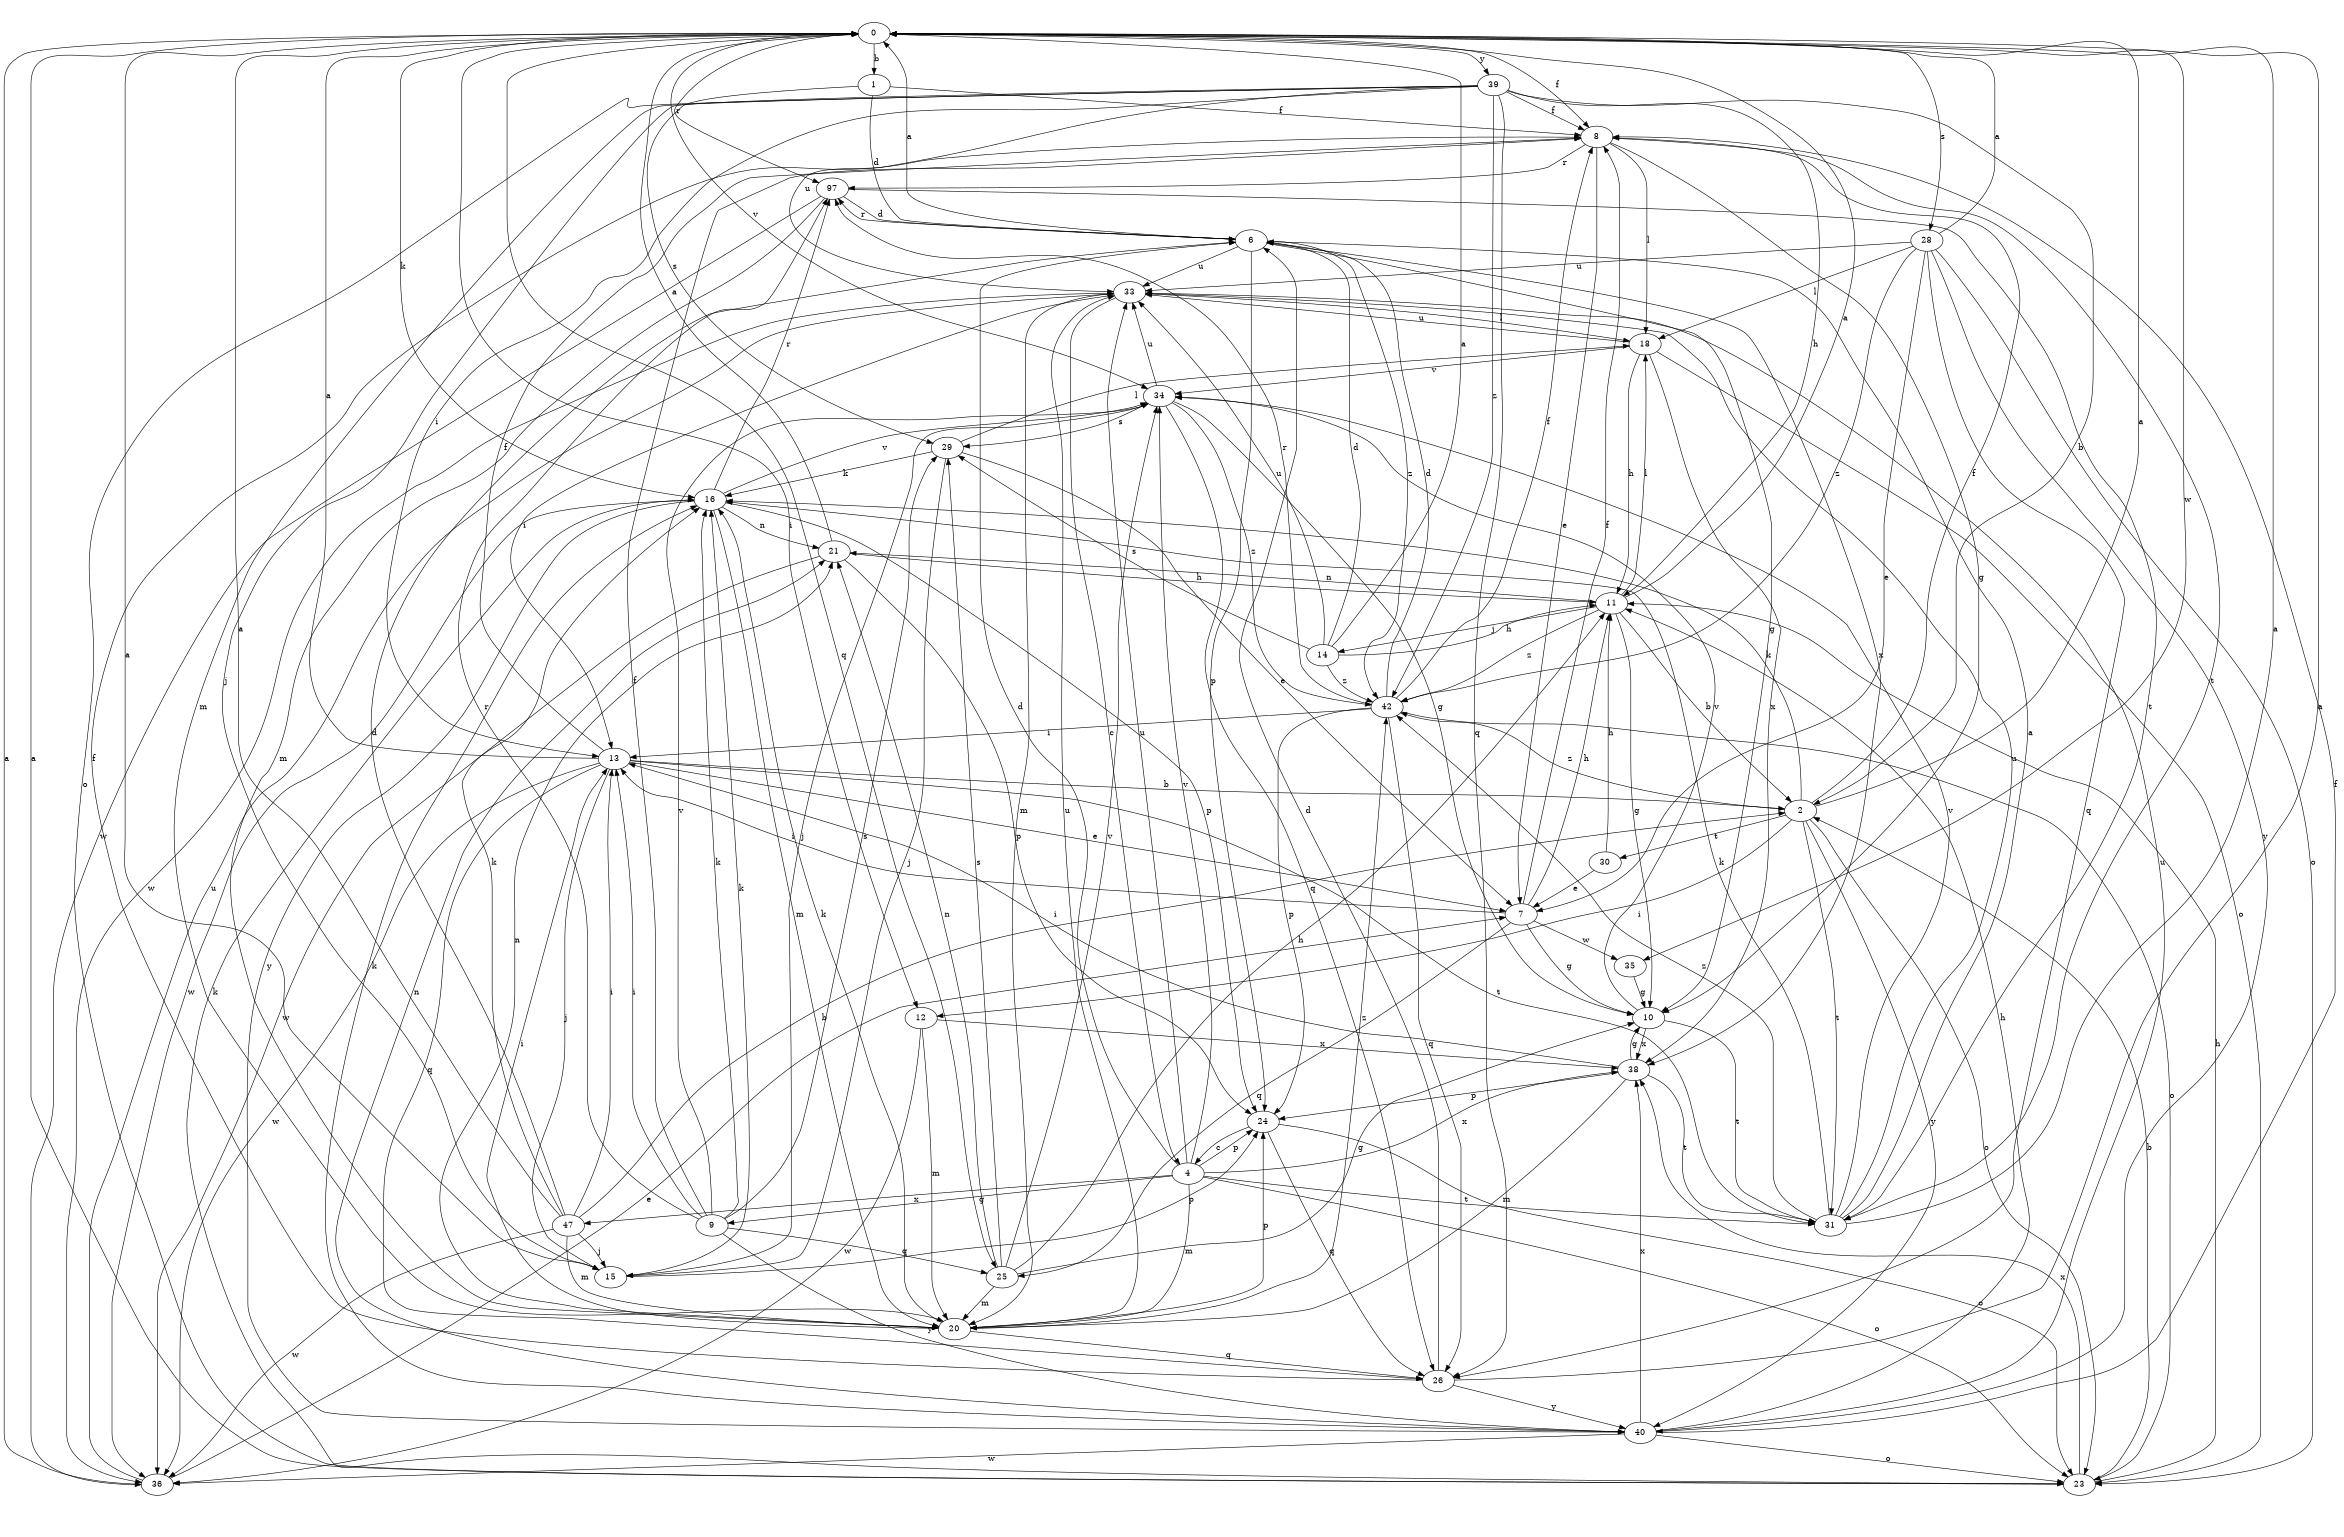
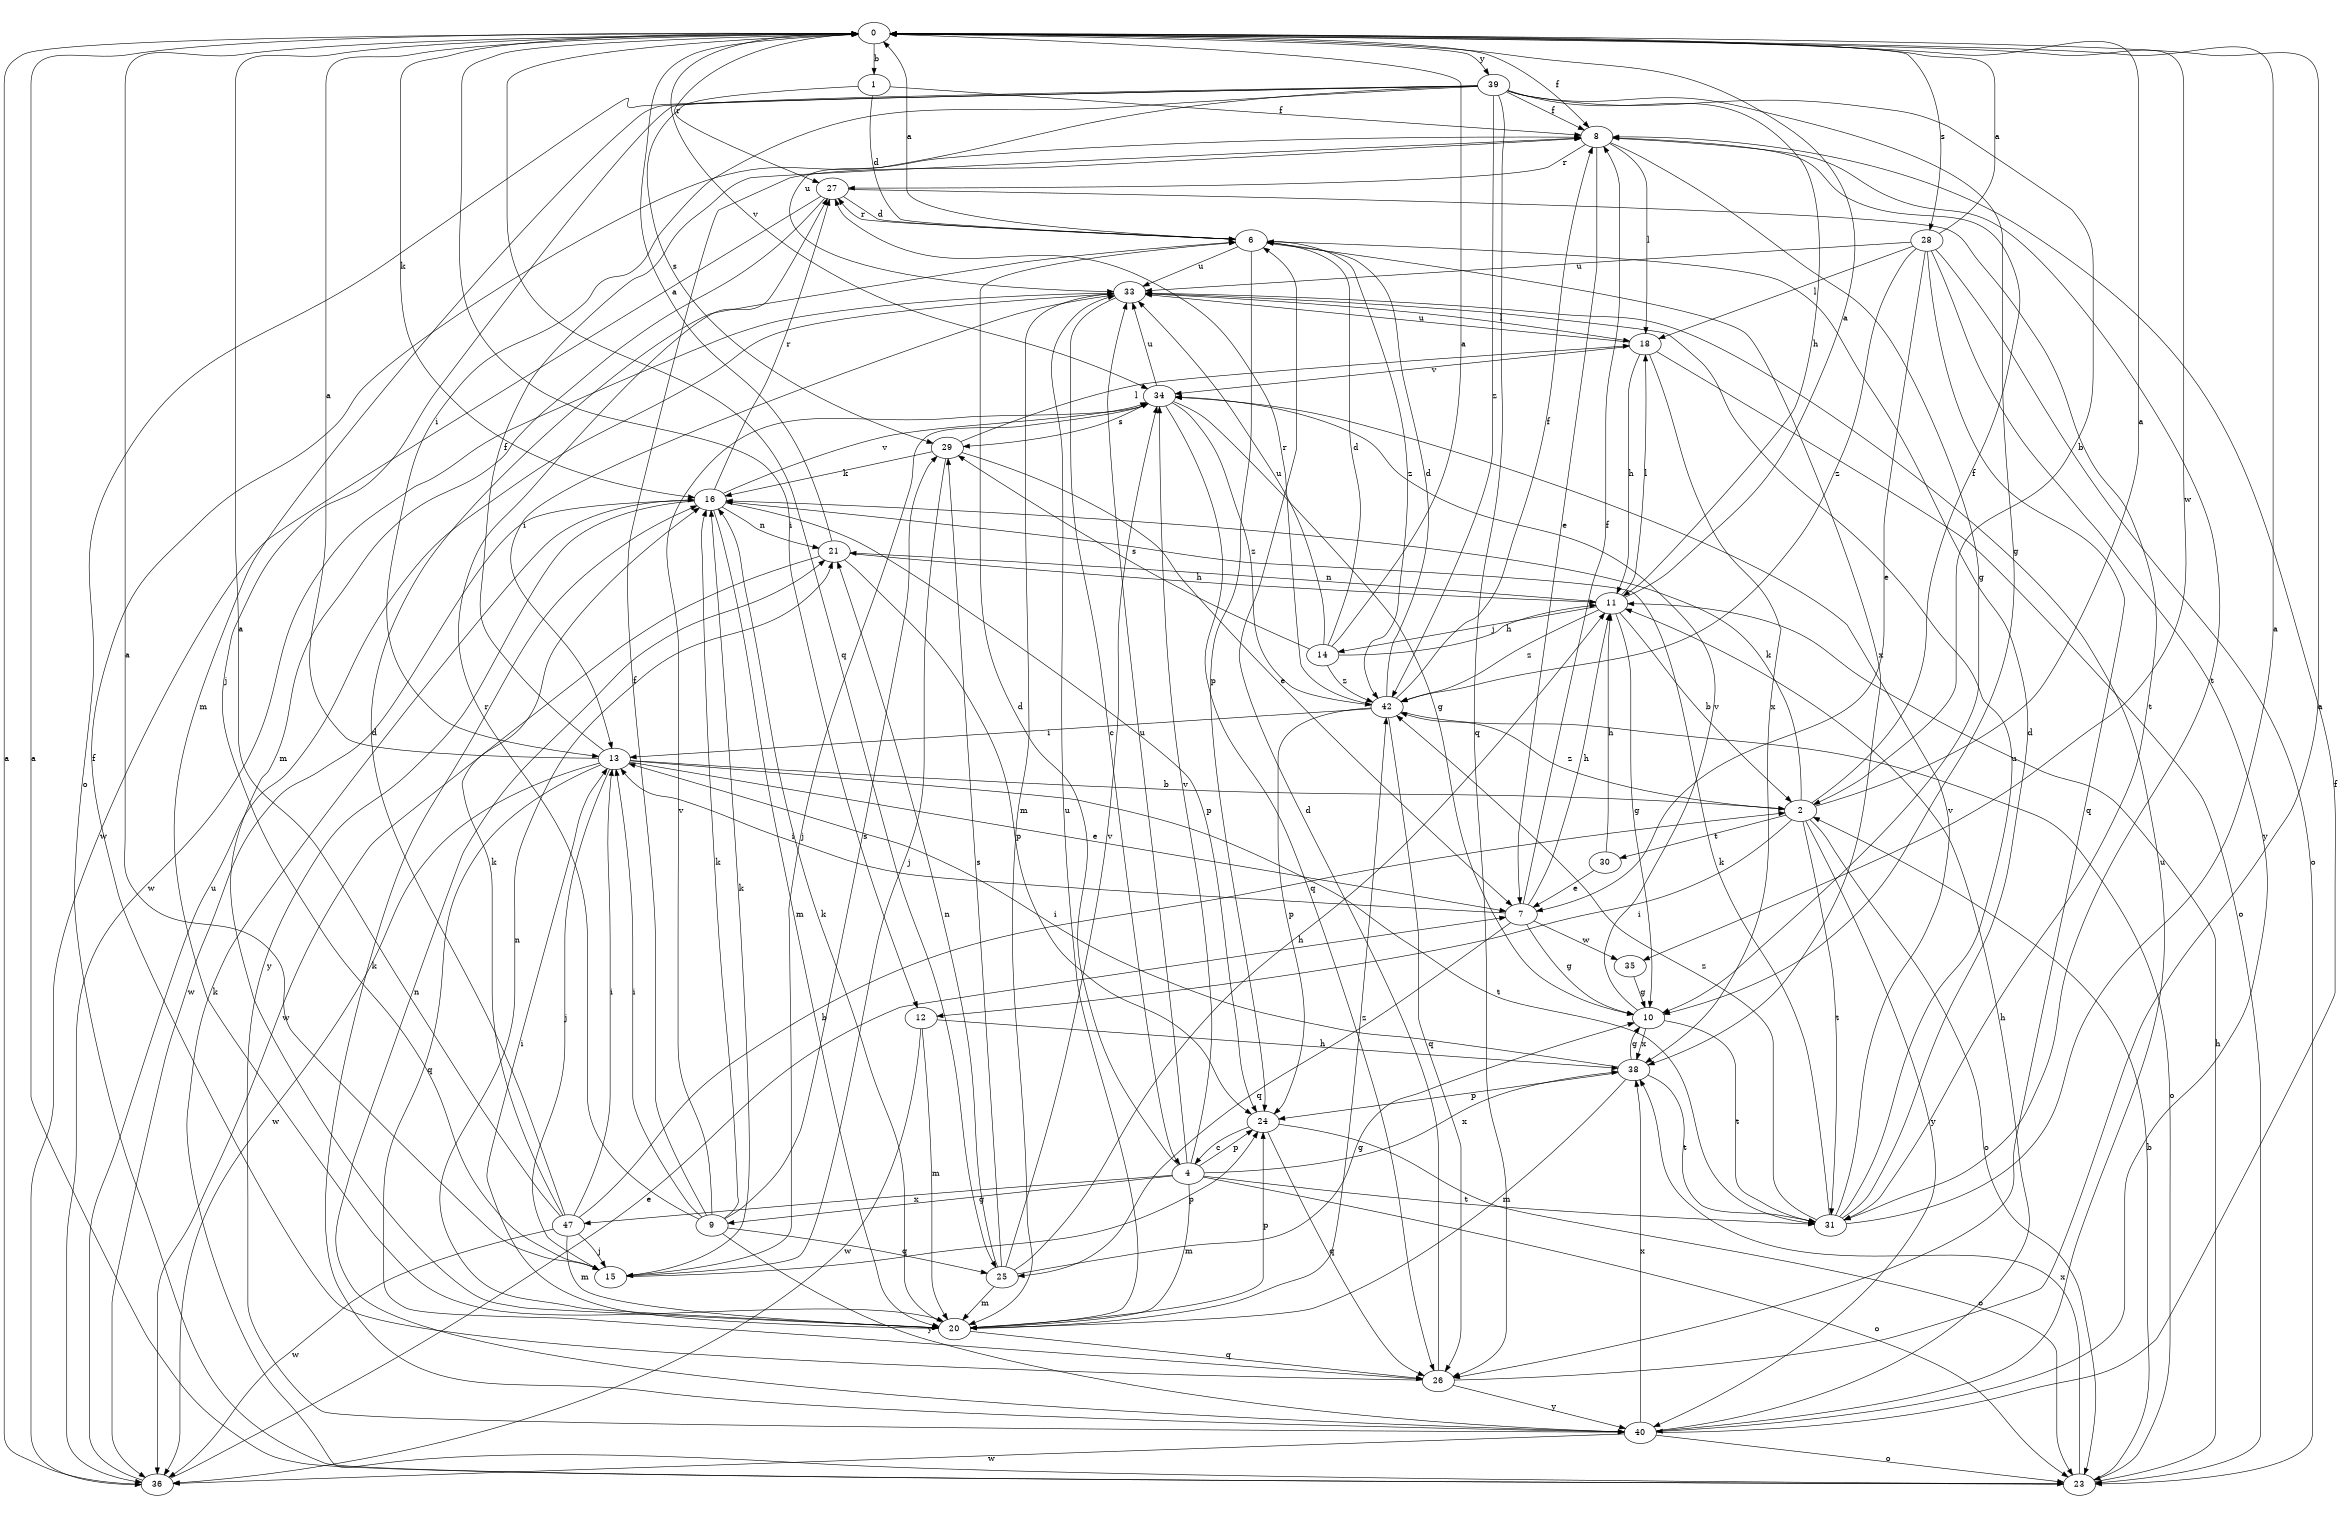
node "97": label "97" -> "27"
edge "6" -> "10": now "39" -> "10"
edge "31" -> "6": label "a" -> "d"
edge "12" -> "38": label "x" -> "h"
